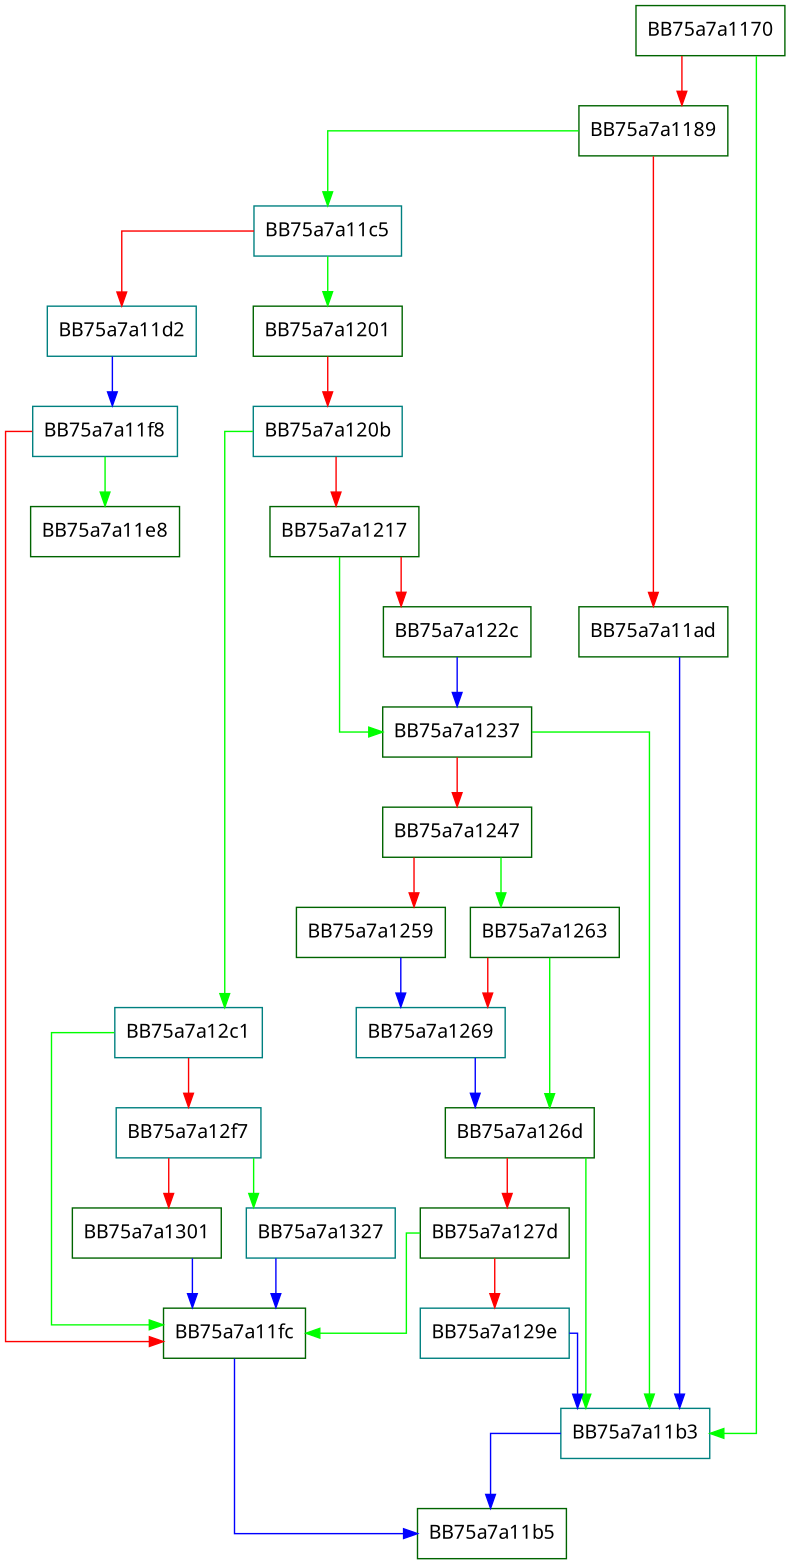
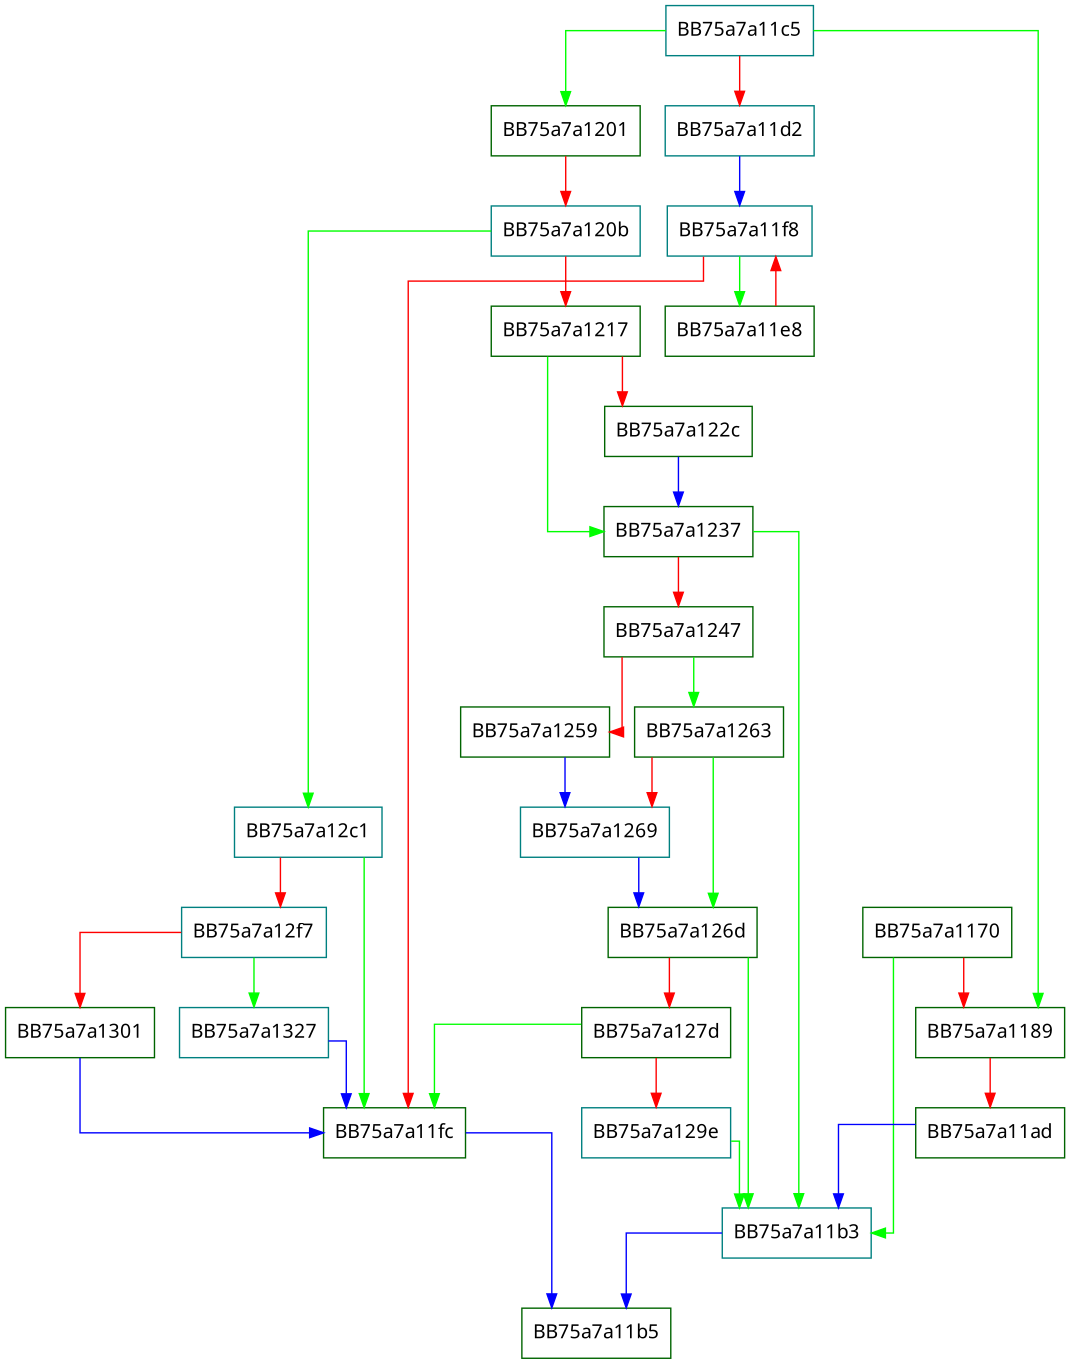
edge "BB75a7a1189" -> "BB75a7a11c5": reversed
edge "BB75a7a11e8" -> "BB75a7a11f8": added
edge "BB75a7a129e" -> "BB75a7a11b3": color blue -> green
